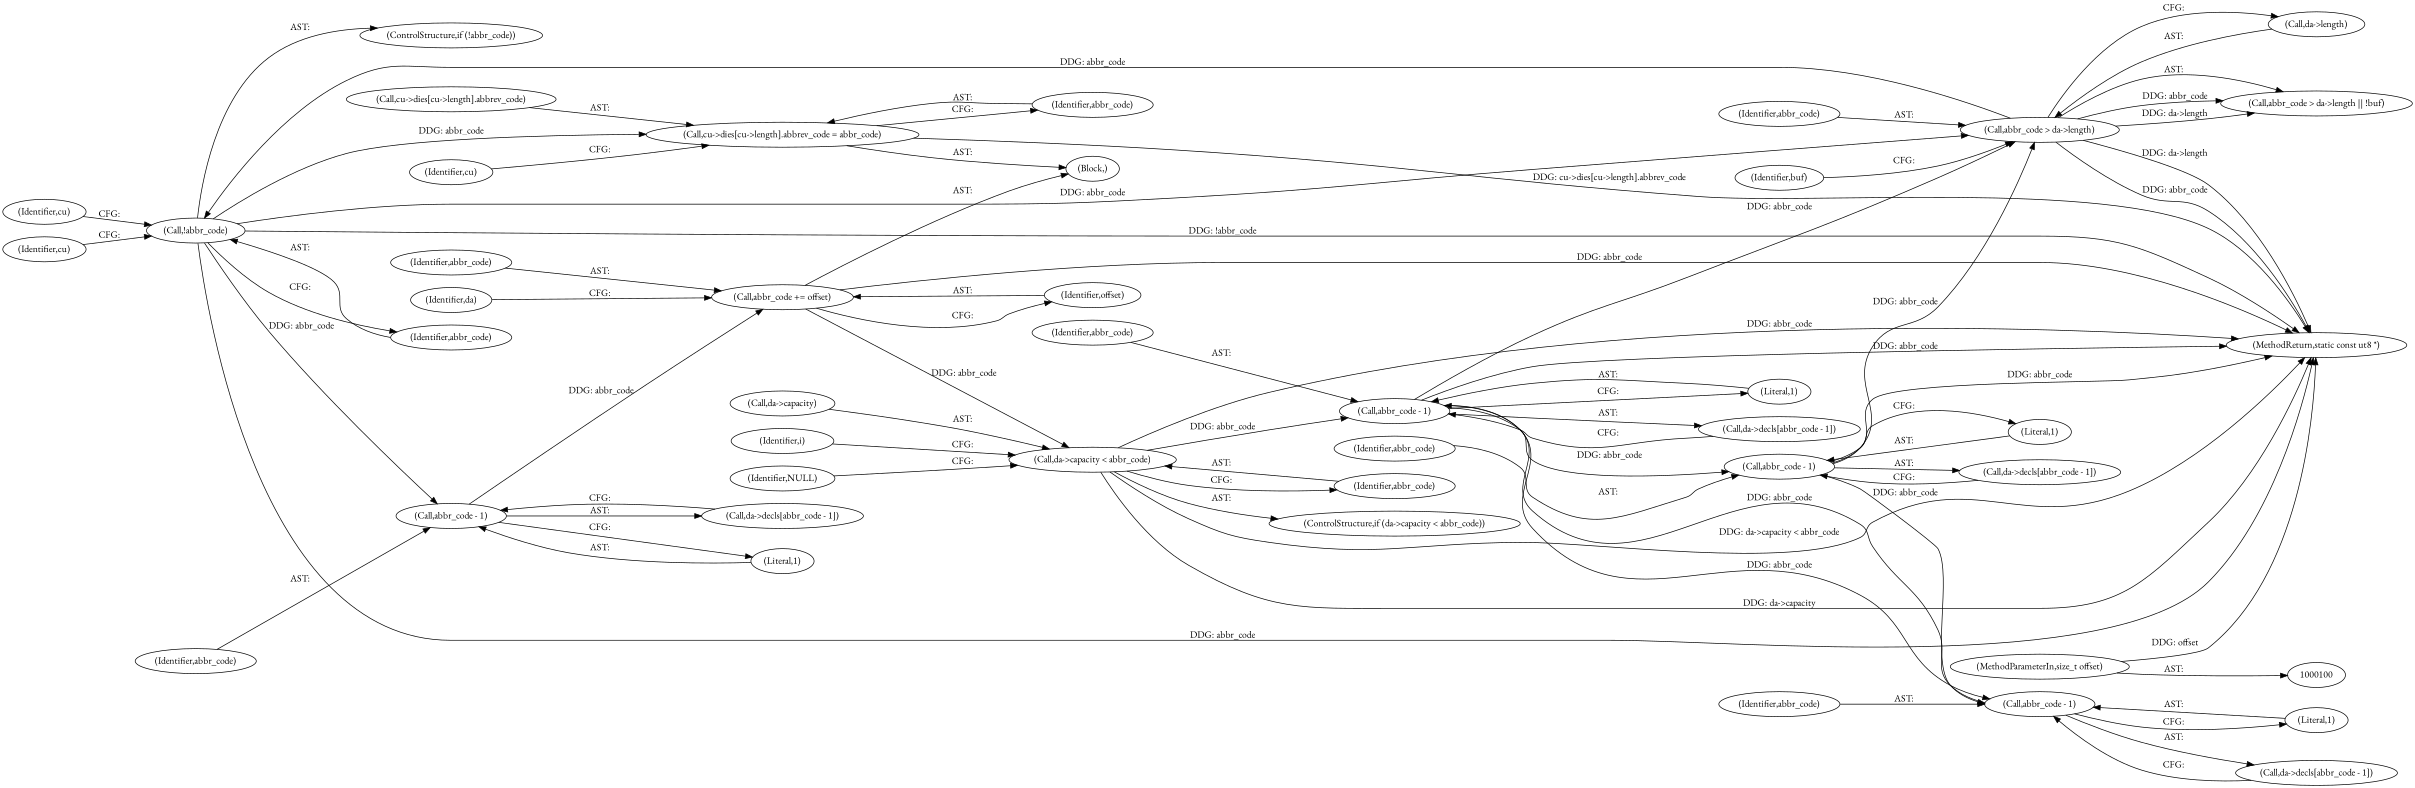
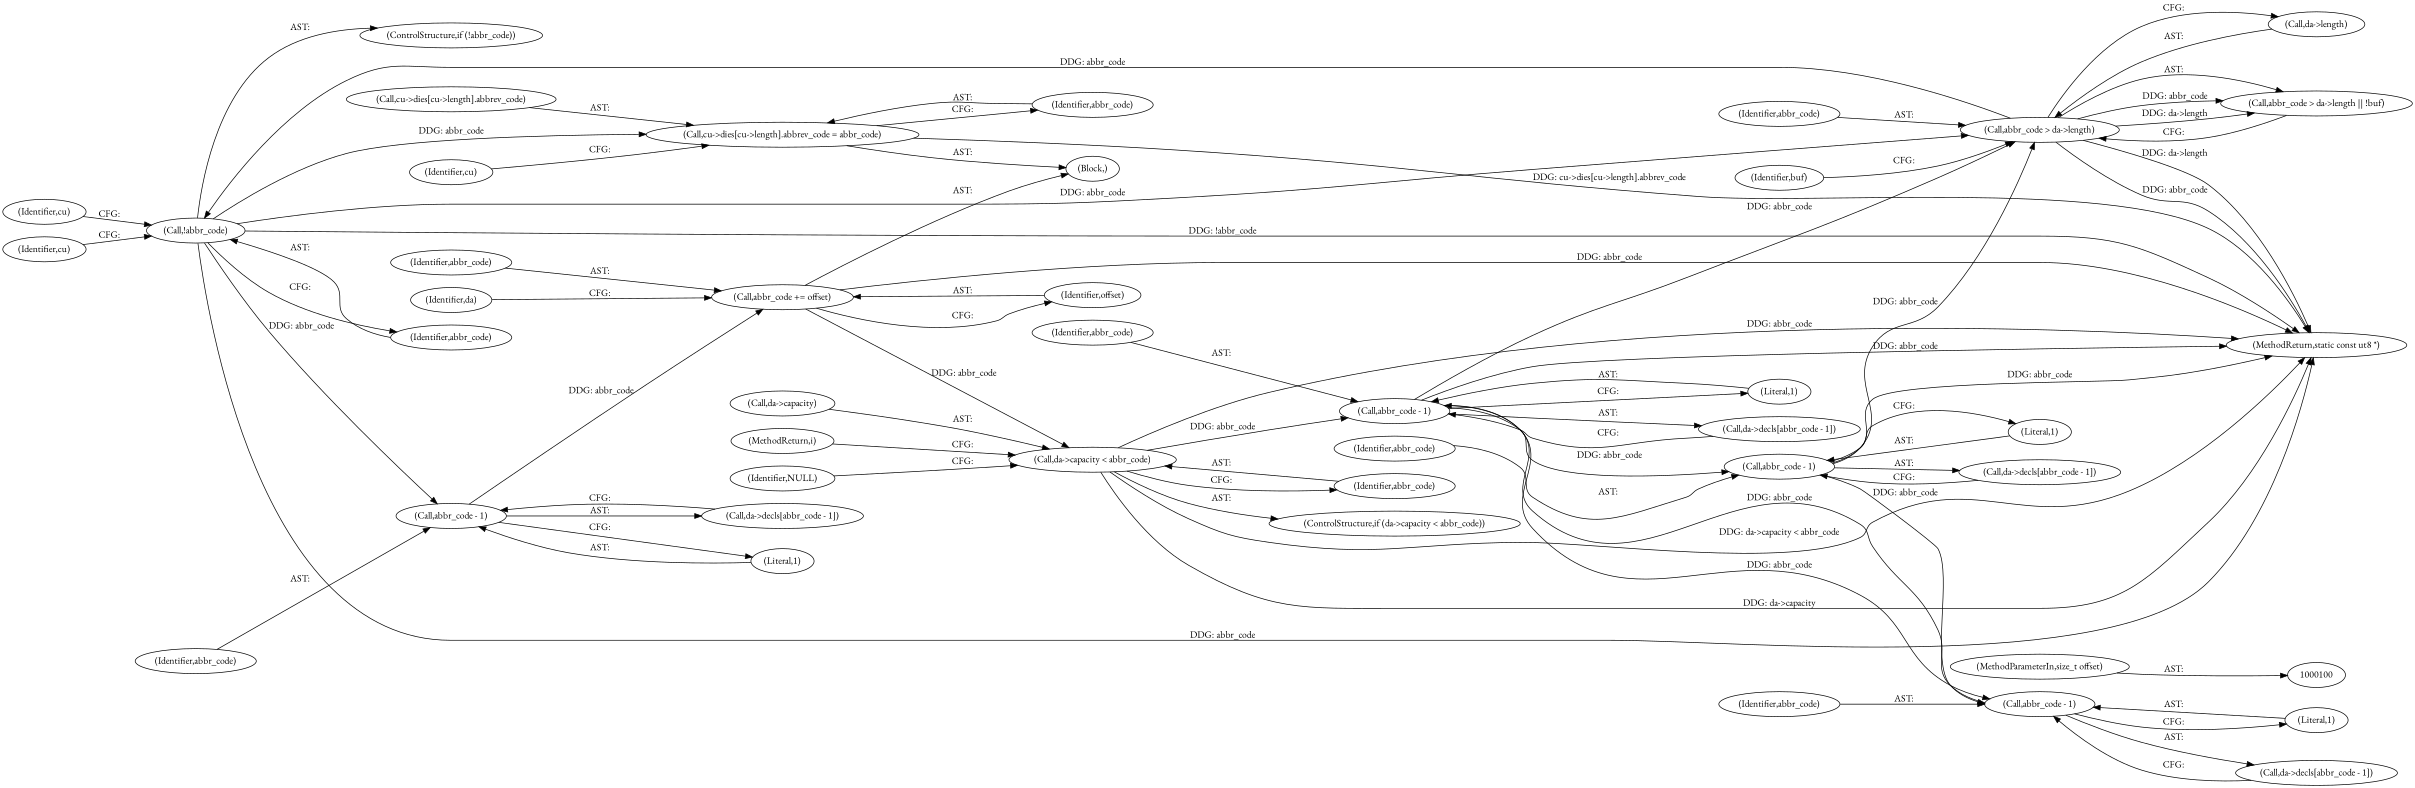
edge "(Call,abbr_code > da->length || !buf)" -> "(Call,abbr_code > da->length)": added, label "CFG:"
node "(Identifier,i)": label "(Identifier,i)" -> "(MethodReturn,i)"
edge "(MethodParameterIn,size_t offset)" -> "(MethodReturn,static const ut8 *)": removed, label "DDG: offset"
